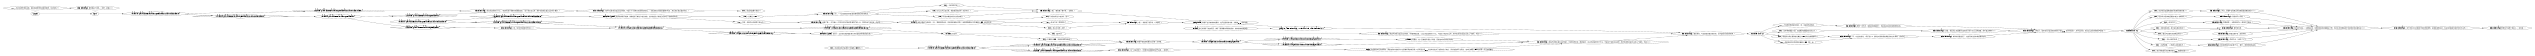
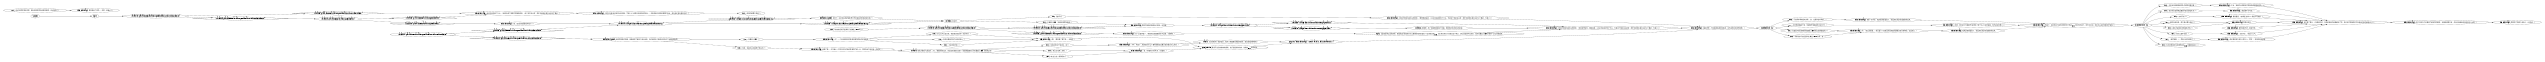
node "Kim Kitsuragi: “并不。再说了，我喜欢听什么广播和调查这起重大谋杀案没什么关系。”": added
